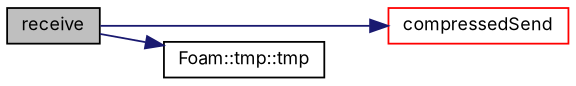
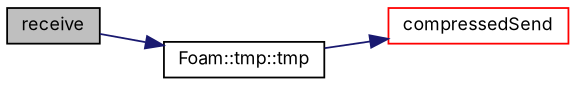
edge "receive" -> "compressedSend": now "Foam::tmp::tmp" -> "compressedSend"
